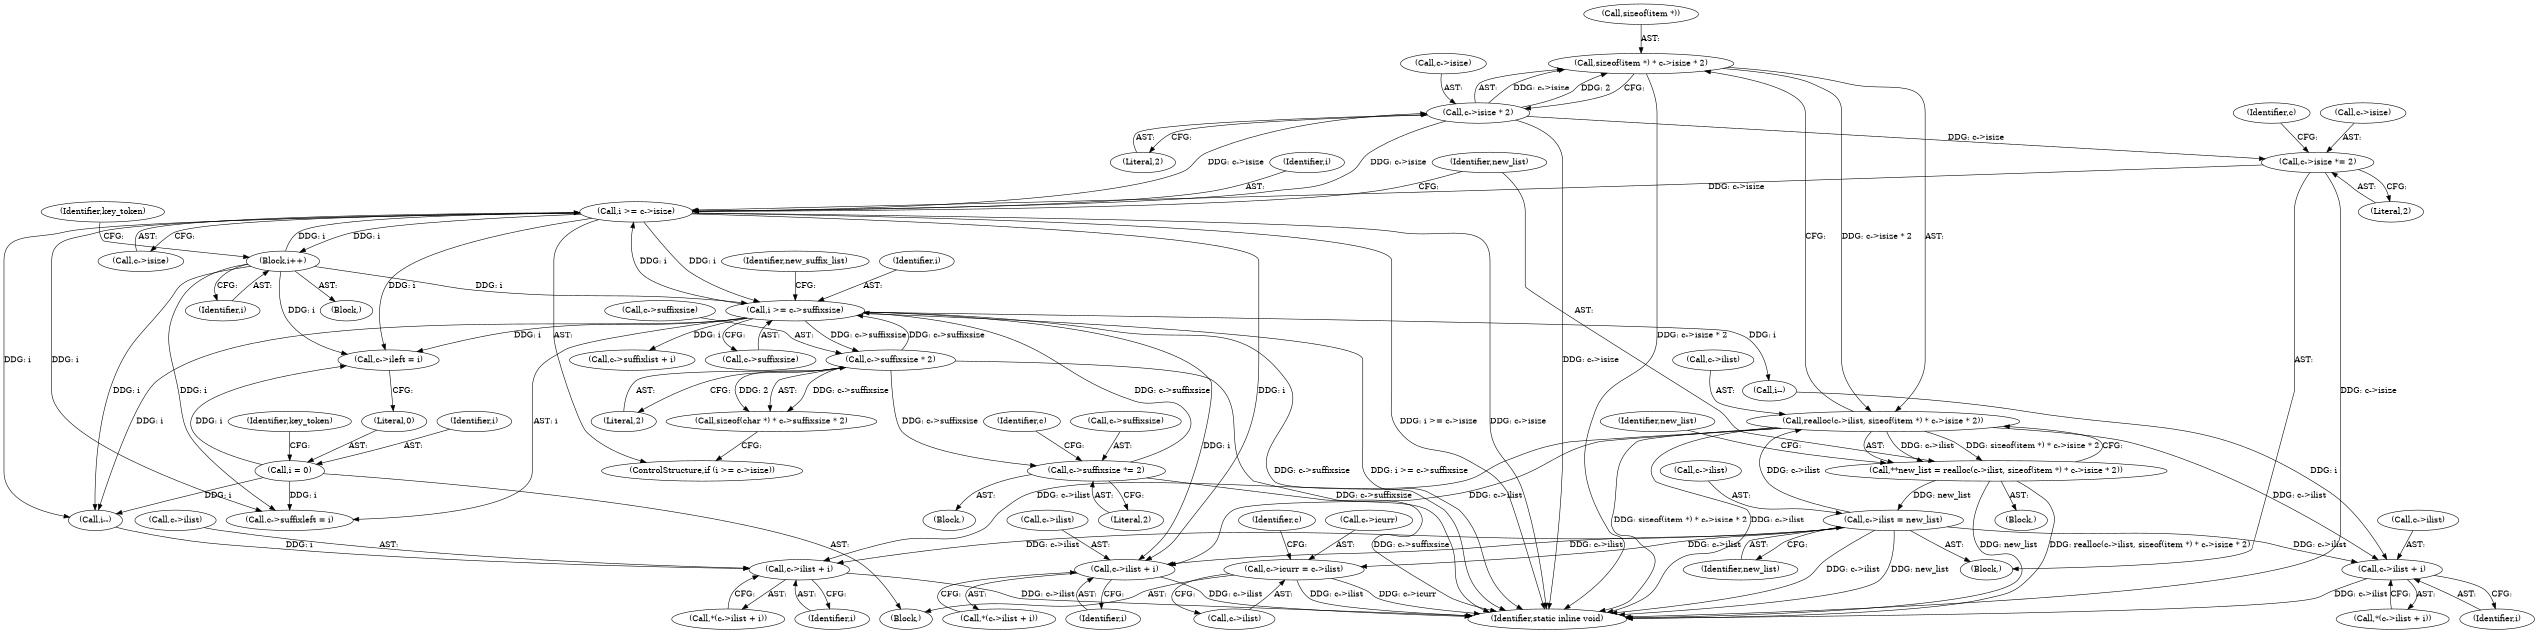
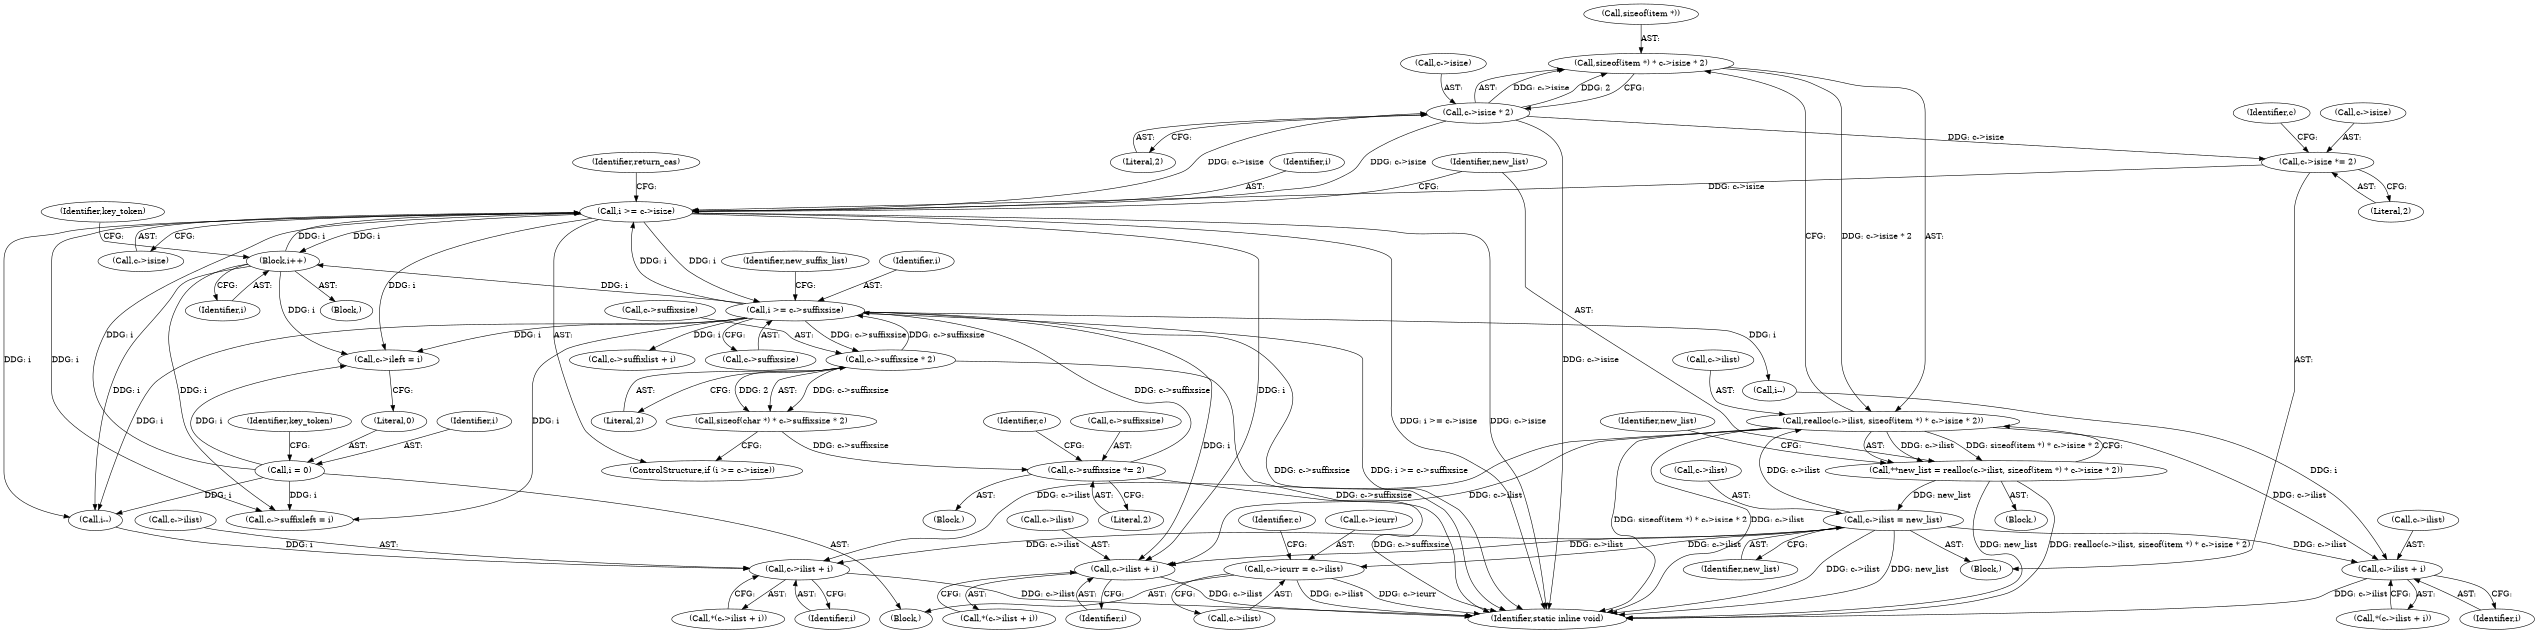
node "(Identifier,return_cas)": added
edge "(Call,i = 0)" -> "(Call,i >= c->isize)": added, label "DDG: i"
edge "(Block,i++)" -> "(Call,i >= c->suffixsize)": reversed
edge "(Call,sizeof(item *) * c->isize * 2)" -> "(Identifier,static inline void)": removed, label "DDG: c->isize * 2"
edge "(Call,i >= c->suffixsize)" -> "(Call,c->suffixleft = i)": label "AST: i" -> "DDG: i"
edge "(Call,c->suffixsize * 2)" -> "(Call,c->suffixsize *= 2)": now "(Call,sizeof(char *) * c->suffixsize * 2)" -> "(Call,c->suffixsize *= 2)"
edge "(Call,c->isize *= 2)" -> "(Identifier,static inline void)": removed, label "DDG: c->isize"
